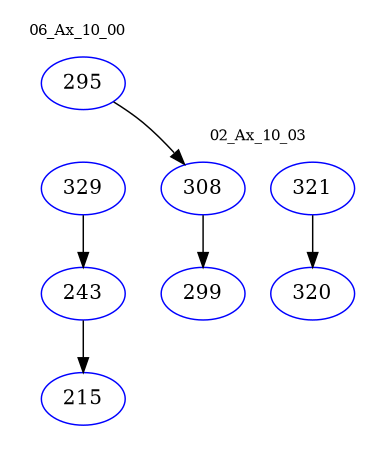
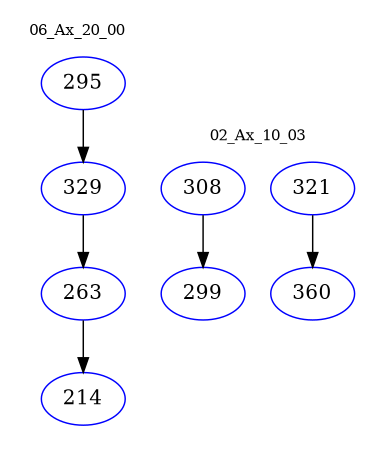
cluster "06_Ax_10_00": label "06_Ax_10_00" -> "06_Ax_20_00"
edge "295" -> "308": now "295" -> "329"
node "243": label "243" -> "263"
node "320": label "320" -> "360"
node "215": label "215" -> "214"
